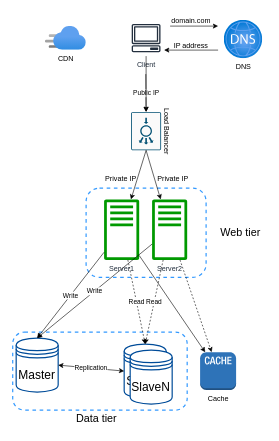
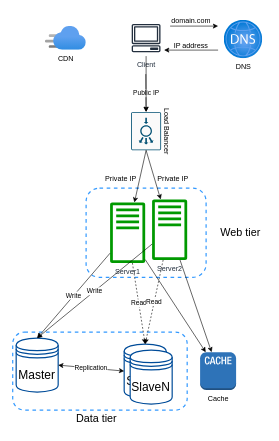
node "Server1": moved (122, 230) -> (128, 233)
edge "Server2" -> "Cache": style dashed -> solid
